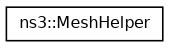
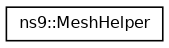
node "ns3::MeshHelper": label "ns3::MeshHelper" -> "ns9::MeshHelper"
